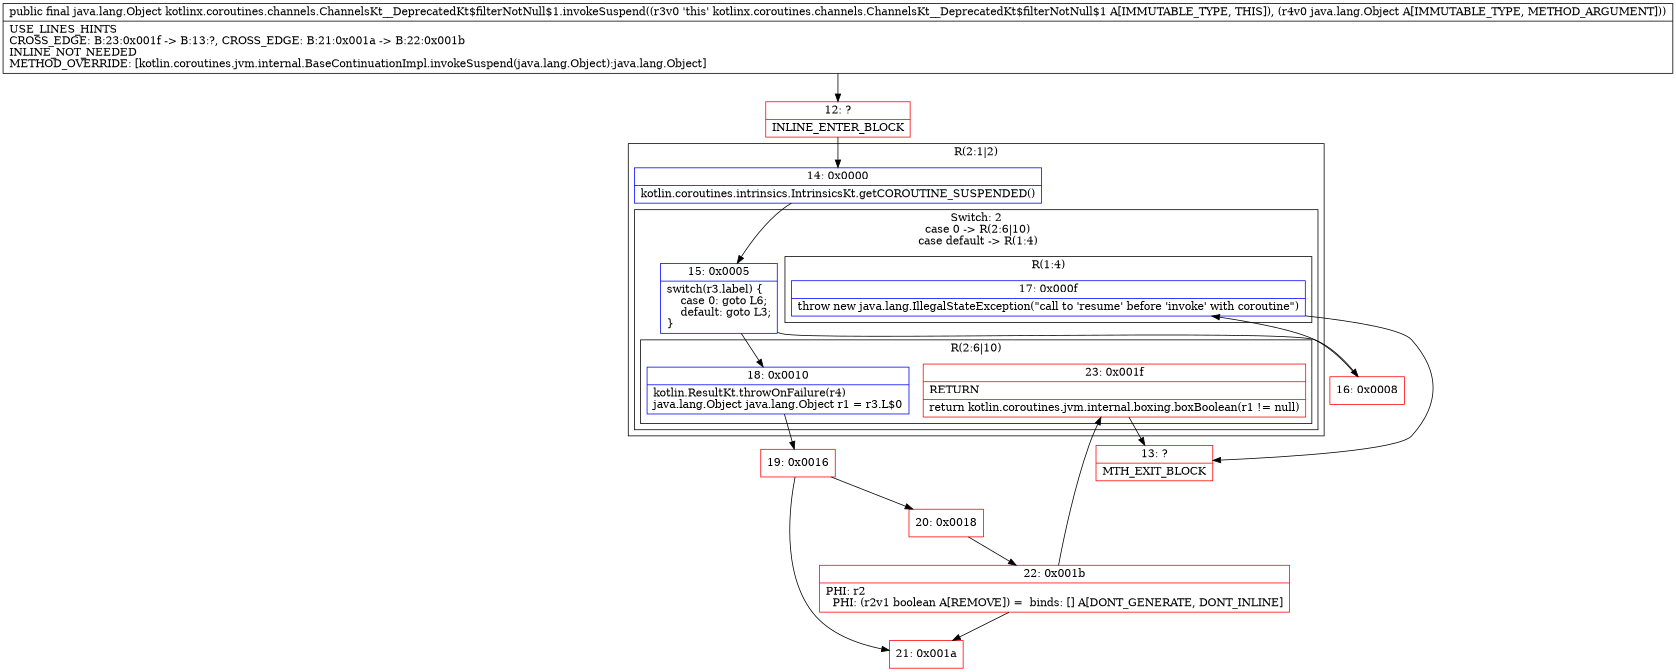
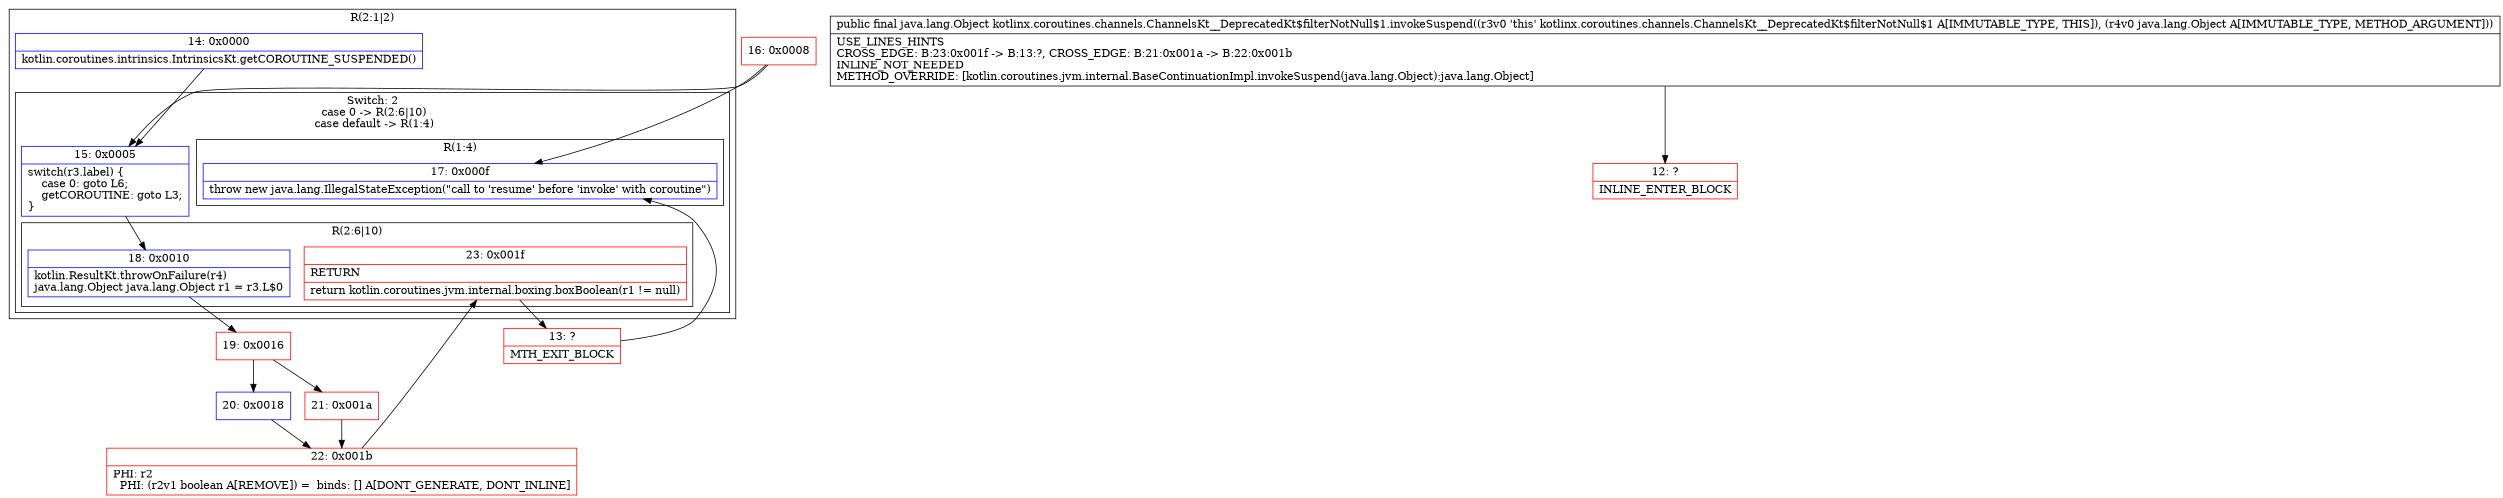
edge "12: ?" -> "14: 0x0000": removed
node "15: 0x0005": text "default: goto L3;" -> "getCOROUTINE: goto L3;"
edge "15: 0x0005" -> "16: 0x0008": reversed
edge "17: 0x000f" -> "13: ?": reversed
node "20: 0x0018": color red -> blue
edge "22: 0x001b" -> "21: 0x001a": reversed
